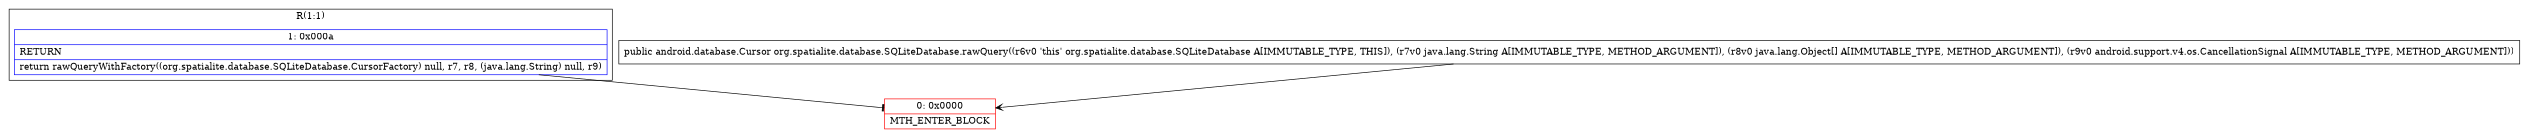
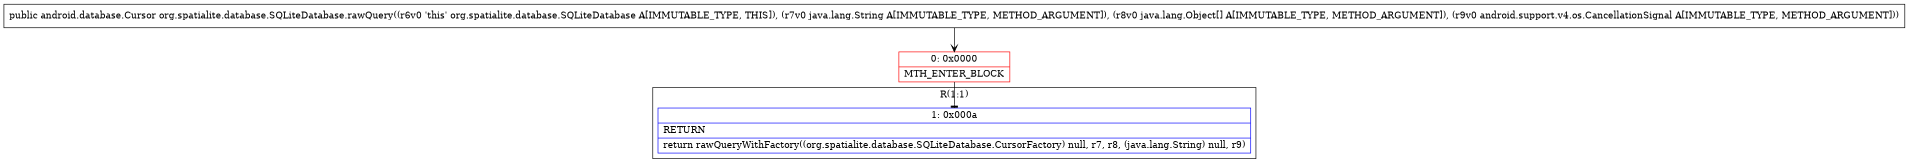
edge "1: 0x000a" -> "0: 0x0000": reversed
